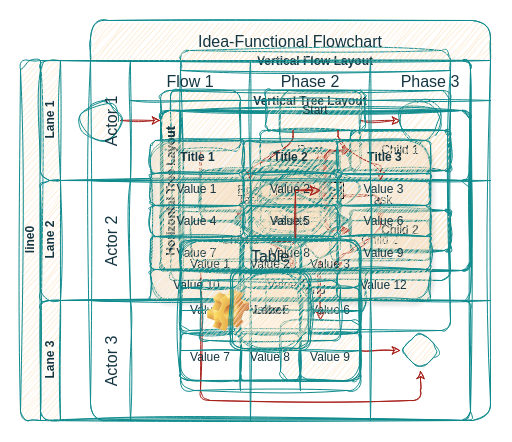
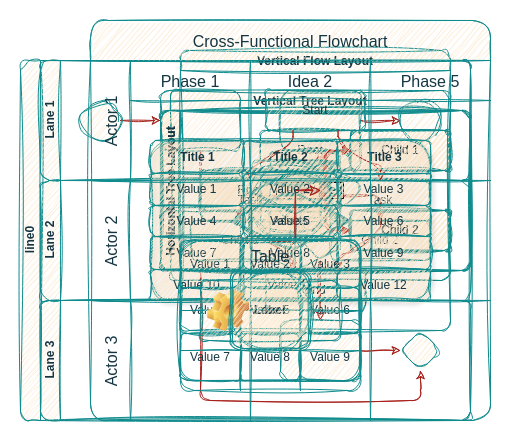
node "Idea-Functional Flowchart": label "Idea-Functional Flowchart" -> "Cross-Functional Flowchart"
node "Flow 1": label "Flow 1" -> "Phase 1"
node "Phase 2": label "Phase 2" -> "Idea 2"
node "Phase 3": label "Phase 3" -> "Phase 5"
